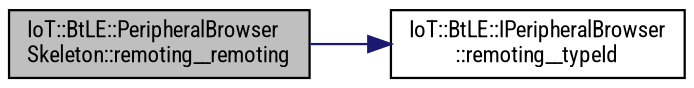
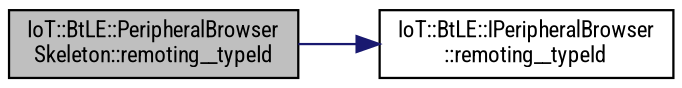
node "IoT::BtLE::PeripheralBrowser Skeleton::remoting__remoting": label "IoT::BtLE::PeripheralBrowser Skeleton::remoting__remoting" -> "IoT::BtLE::PeripheralBrowser Skeleton::remoting__typeId"
